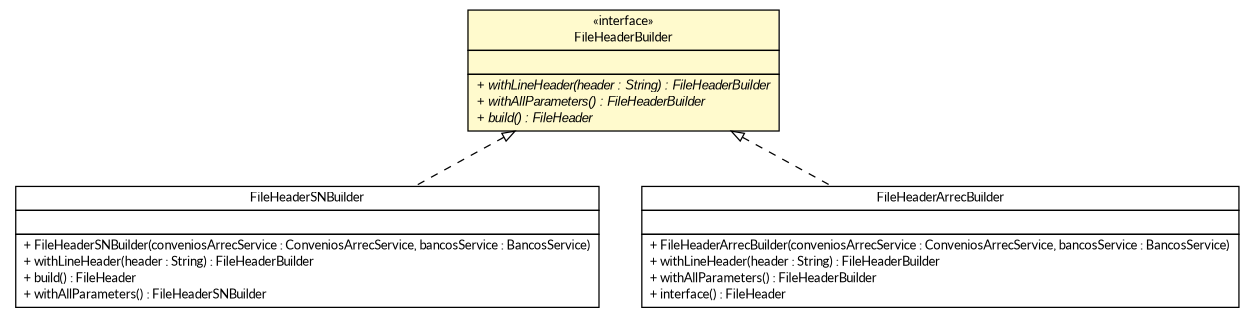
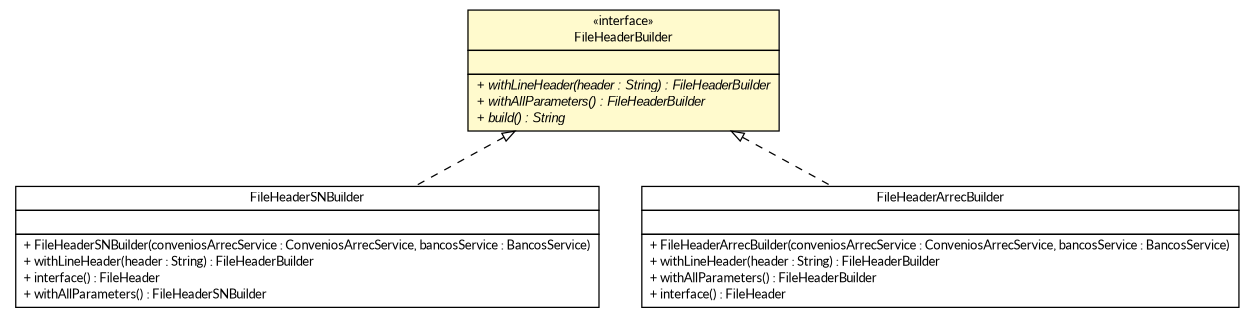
node "FileHeaderBuilder": text "+ build() : FileHeader" -> "+ build() : String"
node "FileHeaderSNBuilder": text "+ build() : FileHeader" -> "+ interface() : FileHeader"
